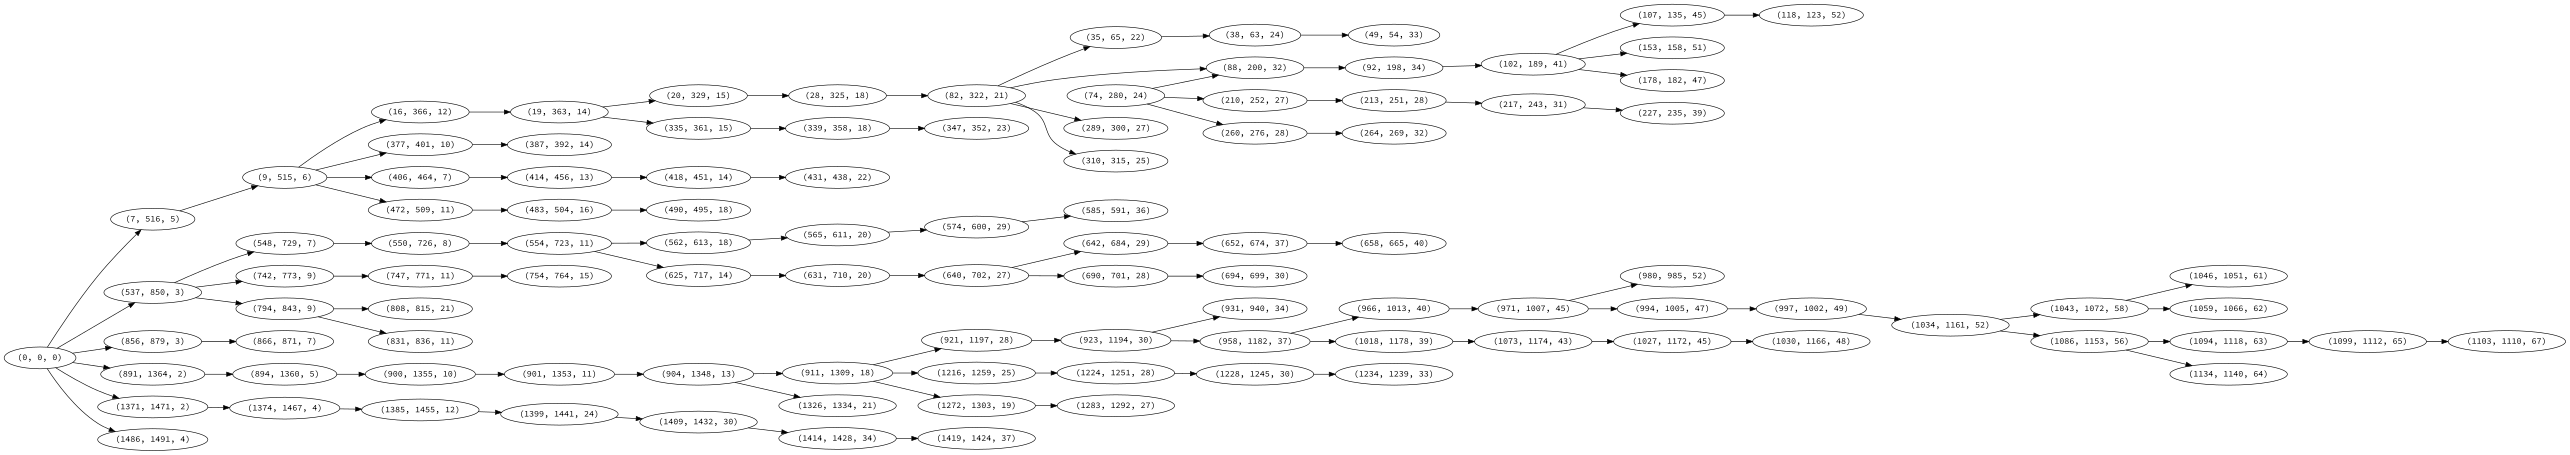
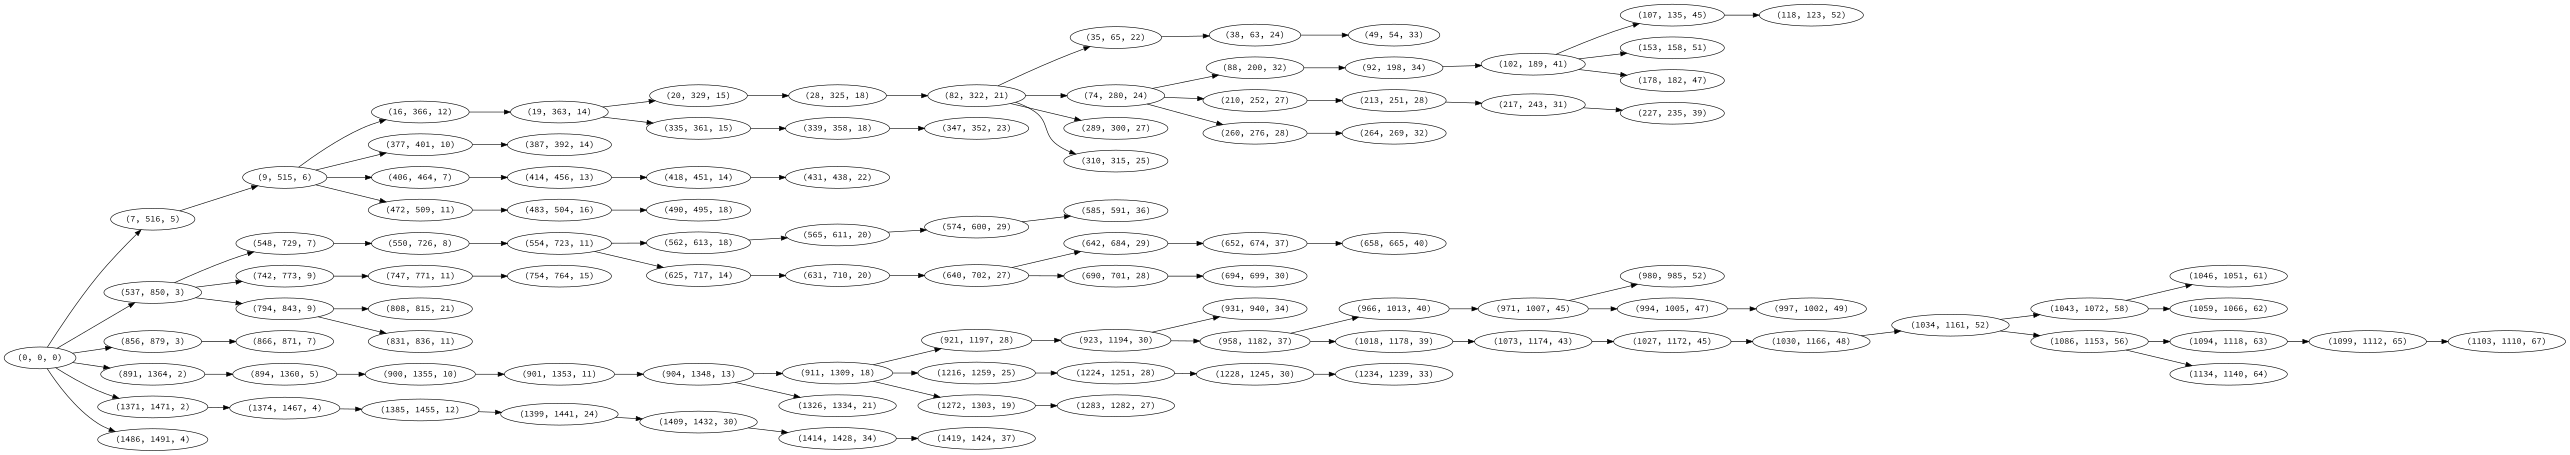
edge "(82, 322, 21)" -> "(88, 200, 32)": now "(82, 322, 21)" -> "(74, 280, 24)"
edge "(997, 1002, 49)" -> "(1034, 1161, 52)": now "(1030, 1166, 48)" -> "(1034, 1161, 52)"
node "(1283, 1292, 27)": label "(1283, 1292, 27)" -> "(1283, 1282, 27)"
